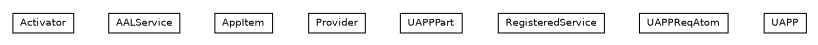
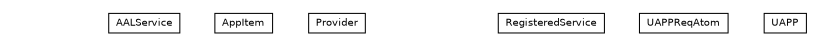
node "Activator": removed
node "UAPPPart": removed
